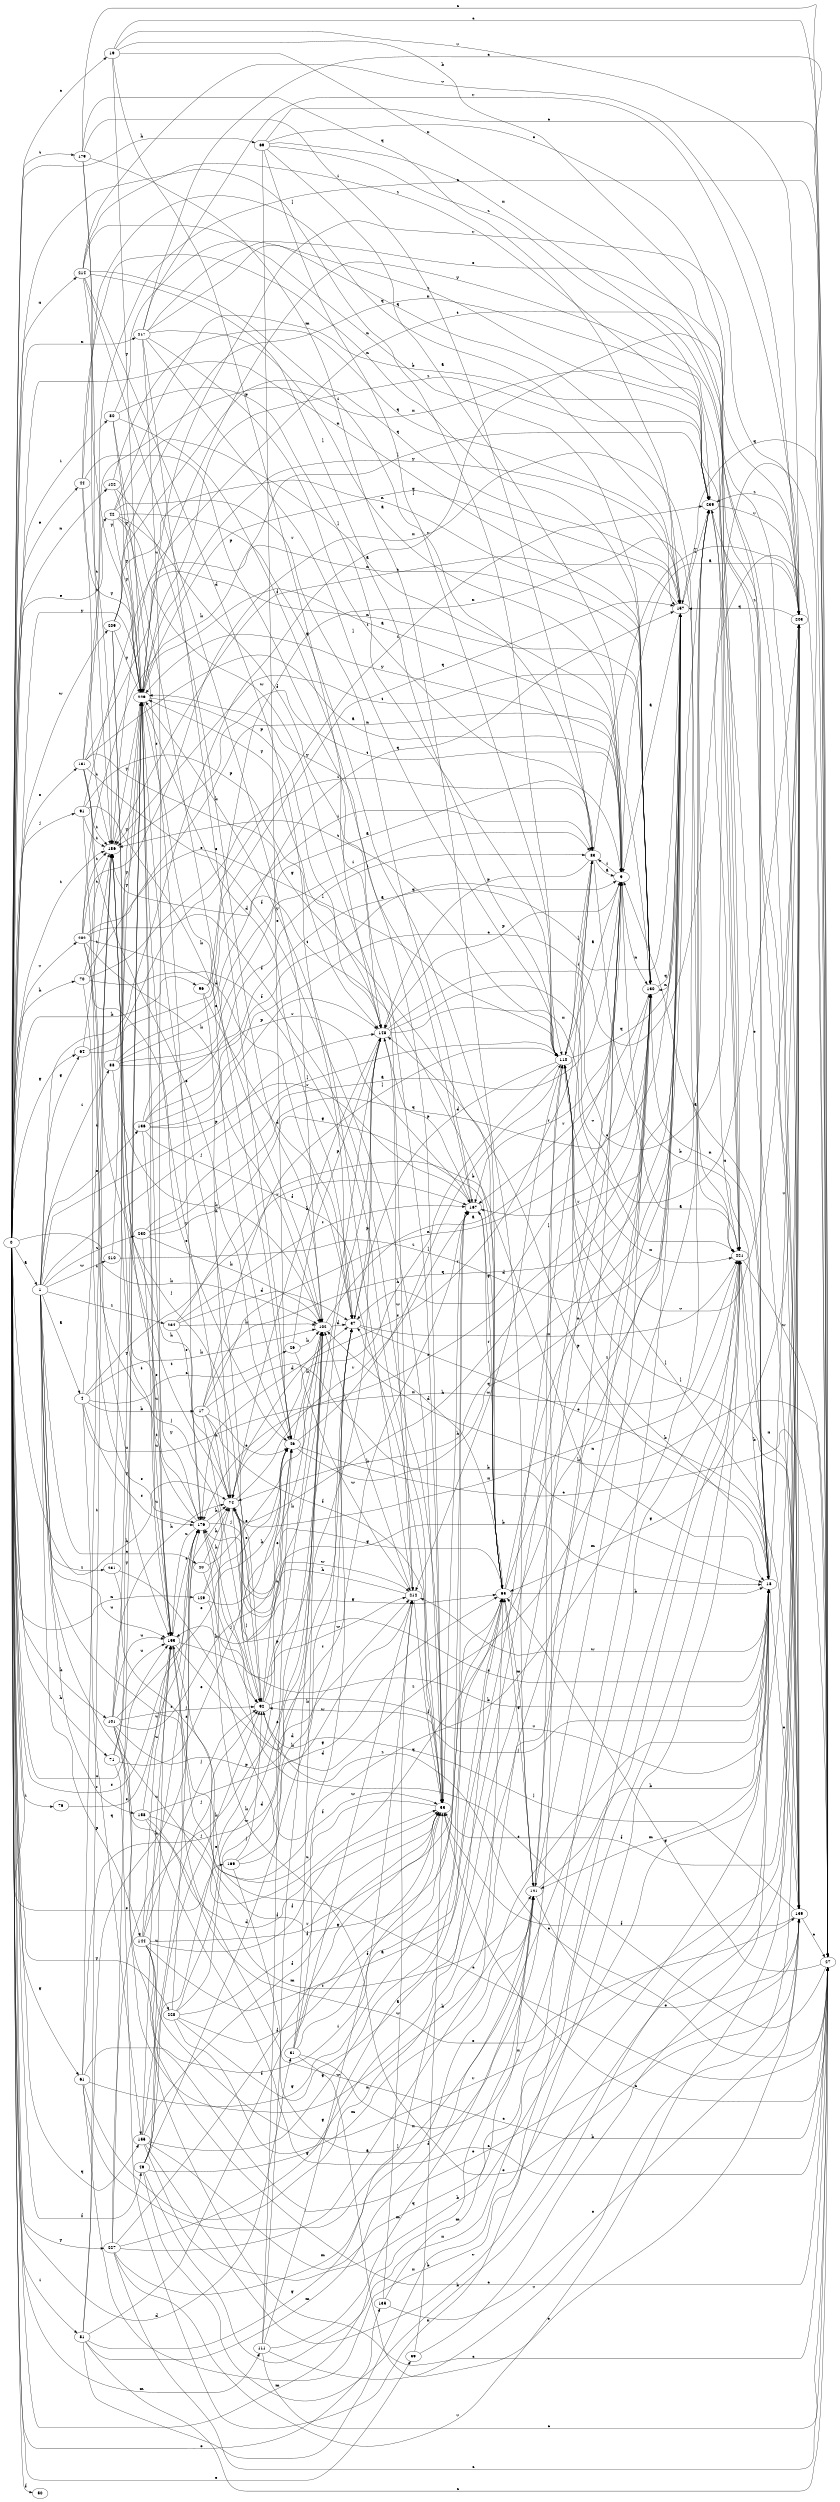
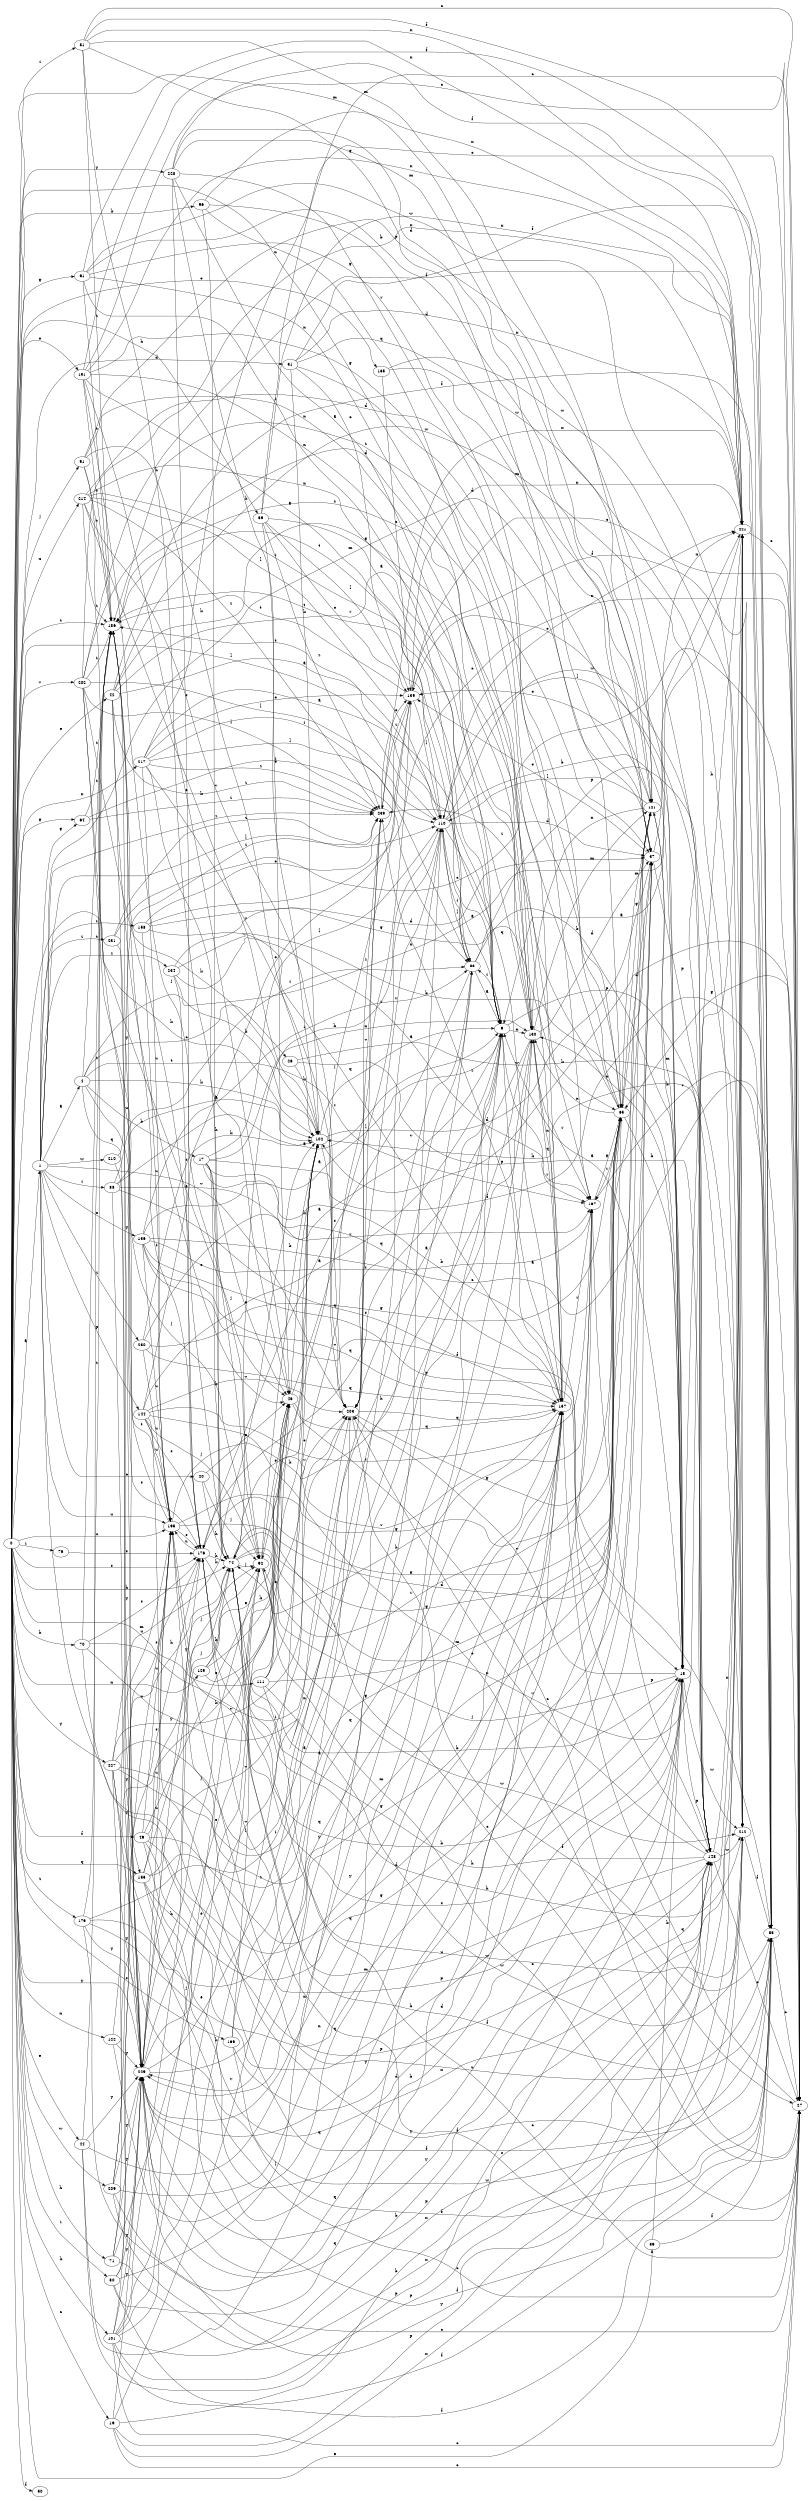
edge "42" -> "239": label "b" -> "z"
edge "221" -> "27": label "w" -> "c"
edge "18" -> "110": now "148" -> "110"
edge "92" -> "203": now "102" -> "203"
